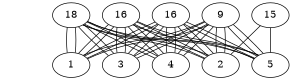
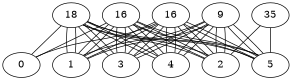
node "15": label "15" -> "35"
node "0": added
